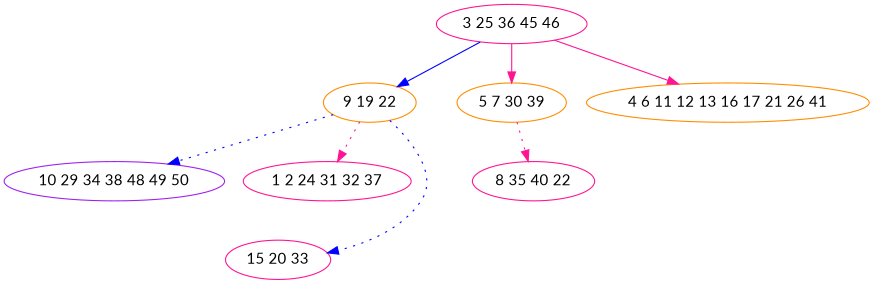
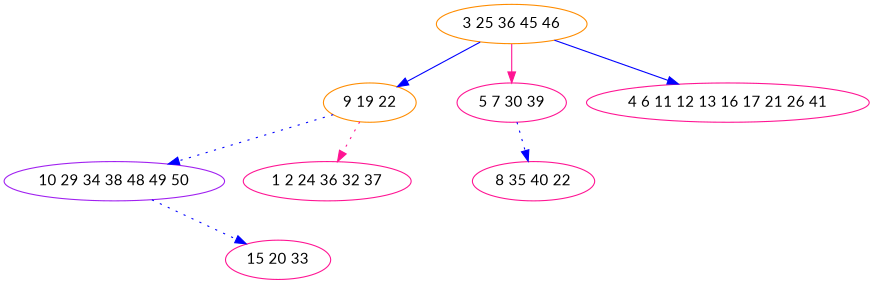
node "3 25 36 45 46": color deeppink -> darkorange
edge "3 25 36 45 46" -> "4 6 11 12 13 16 17 21 26 41": color deeppink -> blue
node "5 7 30 39": color darkorange -> deeppink
node "4 6 11 12 13 16 17 21 26 41": color darkorange -> deeppink
edge "5 7 30 39" -> "8 35 40 22": color deeppink -> blue
node "1 2 24 31 32 37": label "1 2 24 31 32 37" -> "1 2 24 36 32 37"
edge "9 19 22" -> "15 20 33": now "10 29 34 38 48 49 50" -> "15 20 33"
